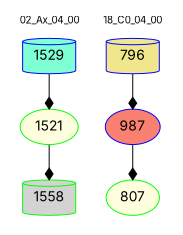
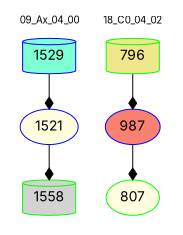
cluster "02_Ax_04_00": label "02_Ax_04_00" -> "09_Ax_04_00"
cluster "18_C0_04_00": label "18_C0_04_00" -> "18_C0_04_02"
node "796": color blue -> green
node "1521": color green -> blue
